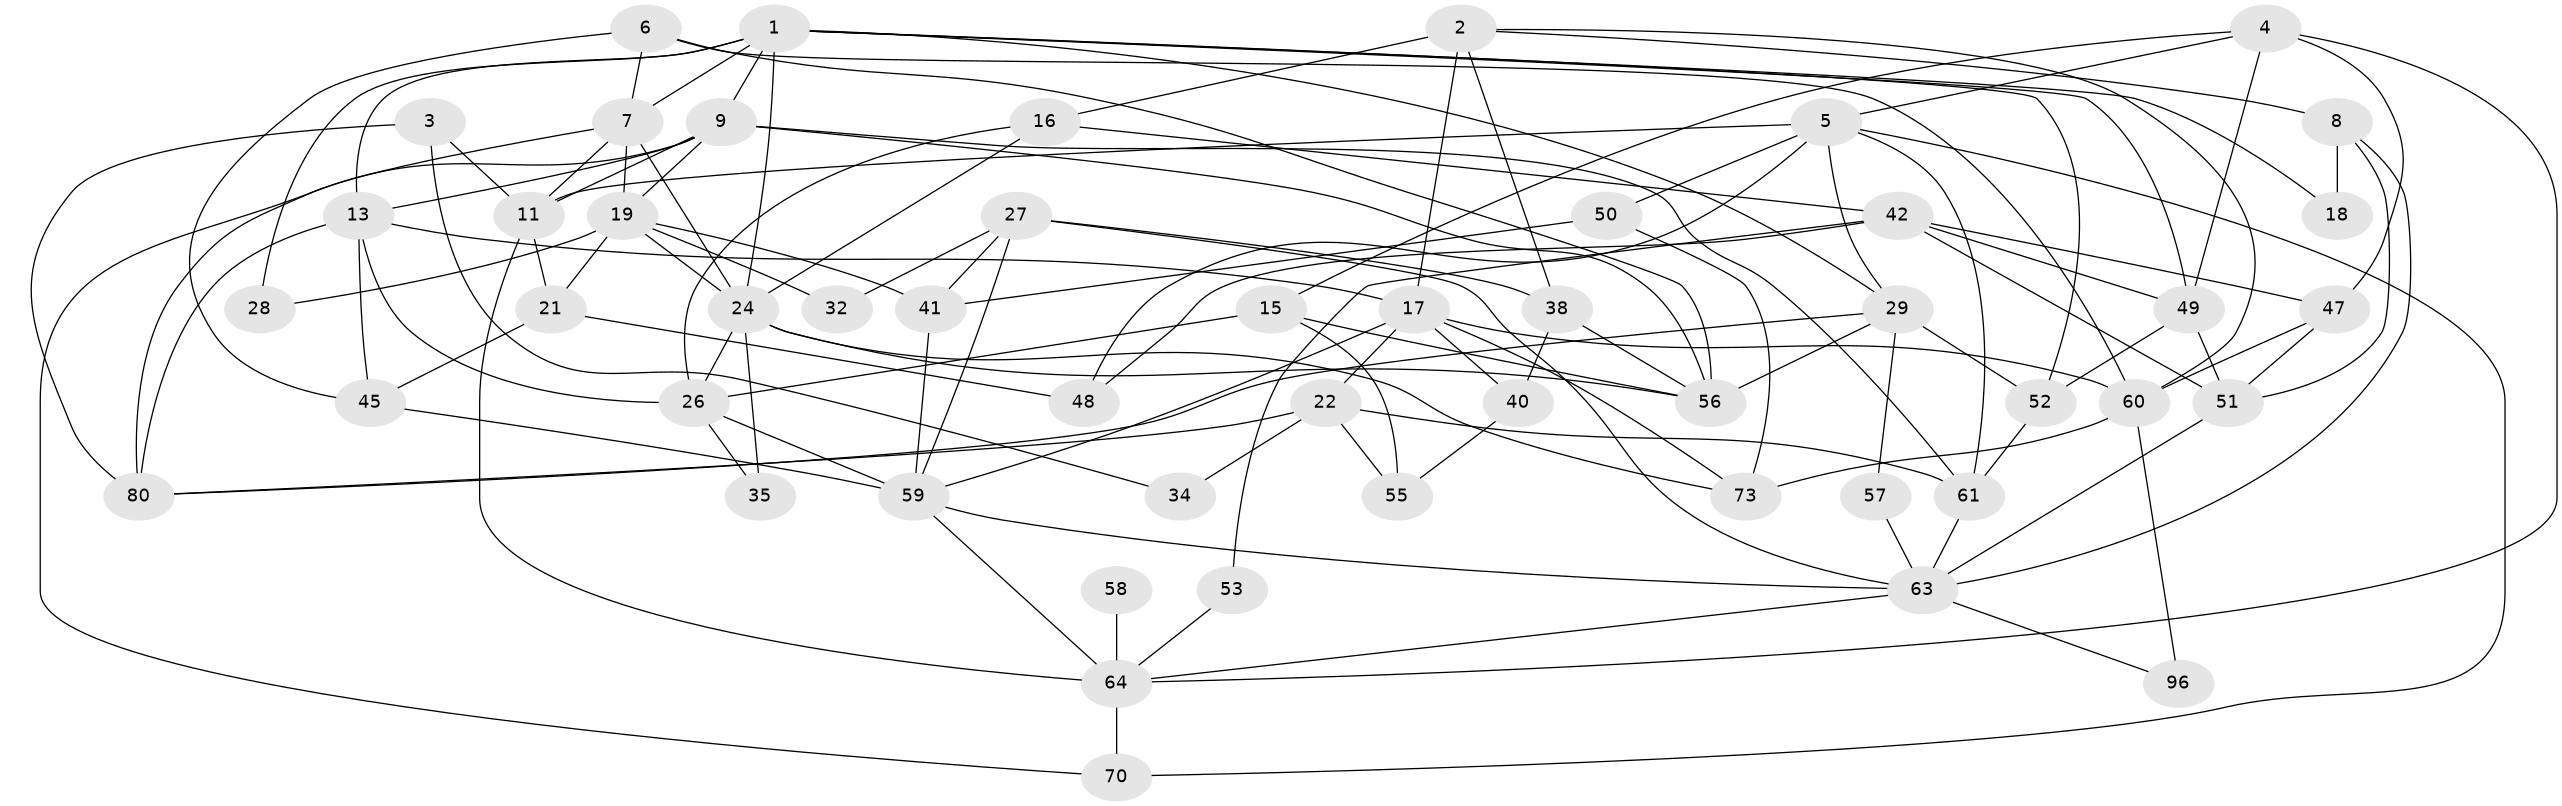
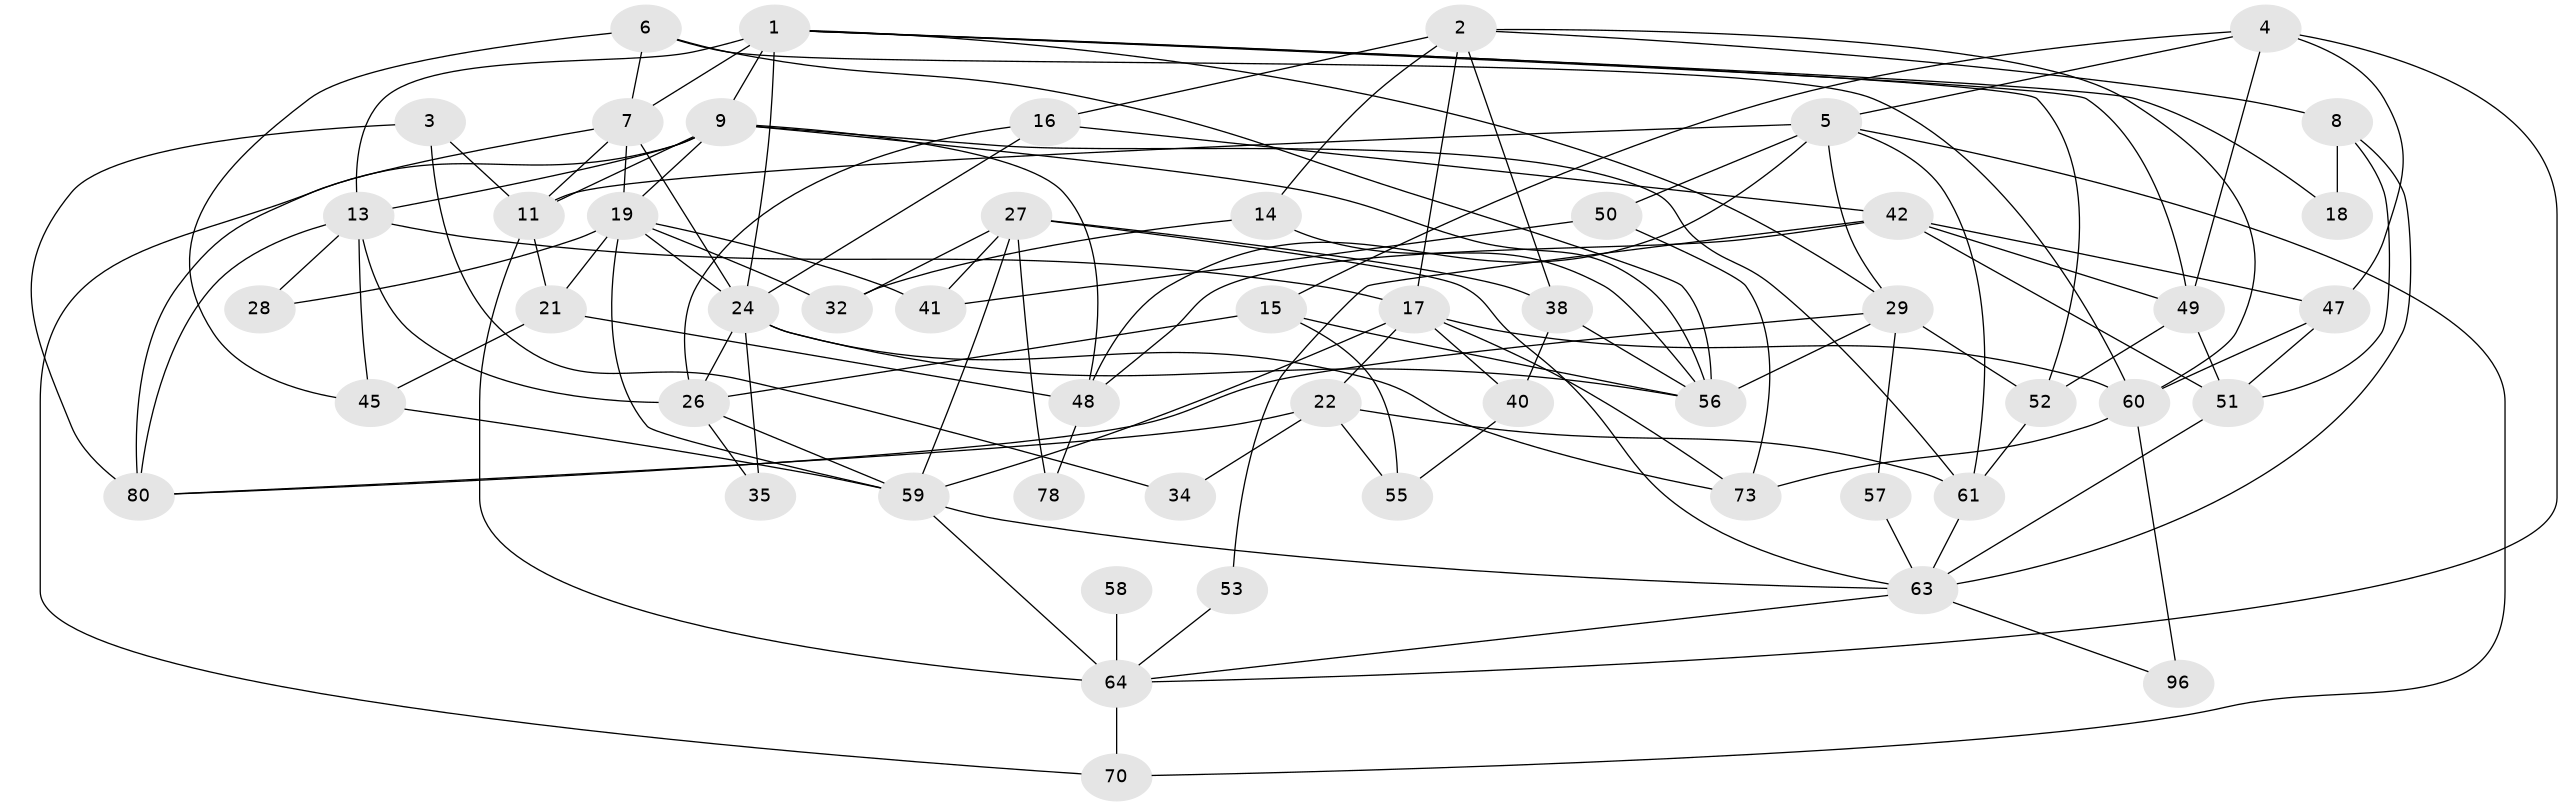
edge "1" -- "28": now "13" -- "28"
edge "9" -- "48": added
node "14": added
edge "41" -- "59": now "19" -- "59"
node "78": added
